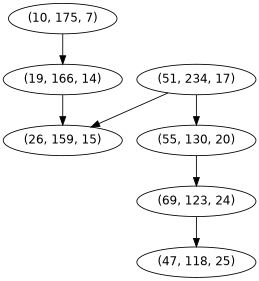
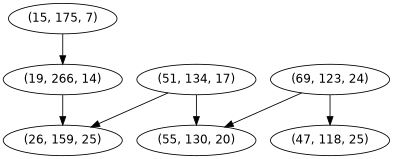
node "(10, 175, 7)": label "(10, 175, 7)" -> "(15, 175, 7)"
node "(19, 166, 14)": label "(19, 166, 14)" -> "(19, 266, 14)"
node "(51, 234, 17)": label "(51, 234, 17)" -> "(51, 134, 17)"
node "(26, 159, 15)": label "(26, 159, 15)" -> "(26, 159, 25)"
edge "(55, 130, 20)" -> "(69, 123, 24)": reversed
